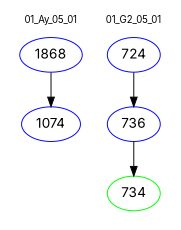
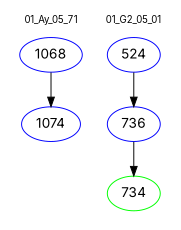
cluster "01_Ay_05_01": label "01_Ay_05_01" -> "01_Ay_05_71"
node "1868": label "1868" -> "1068"
node "724": label "724" -> "524"
